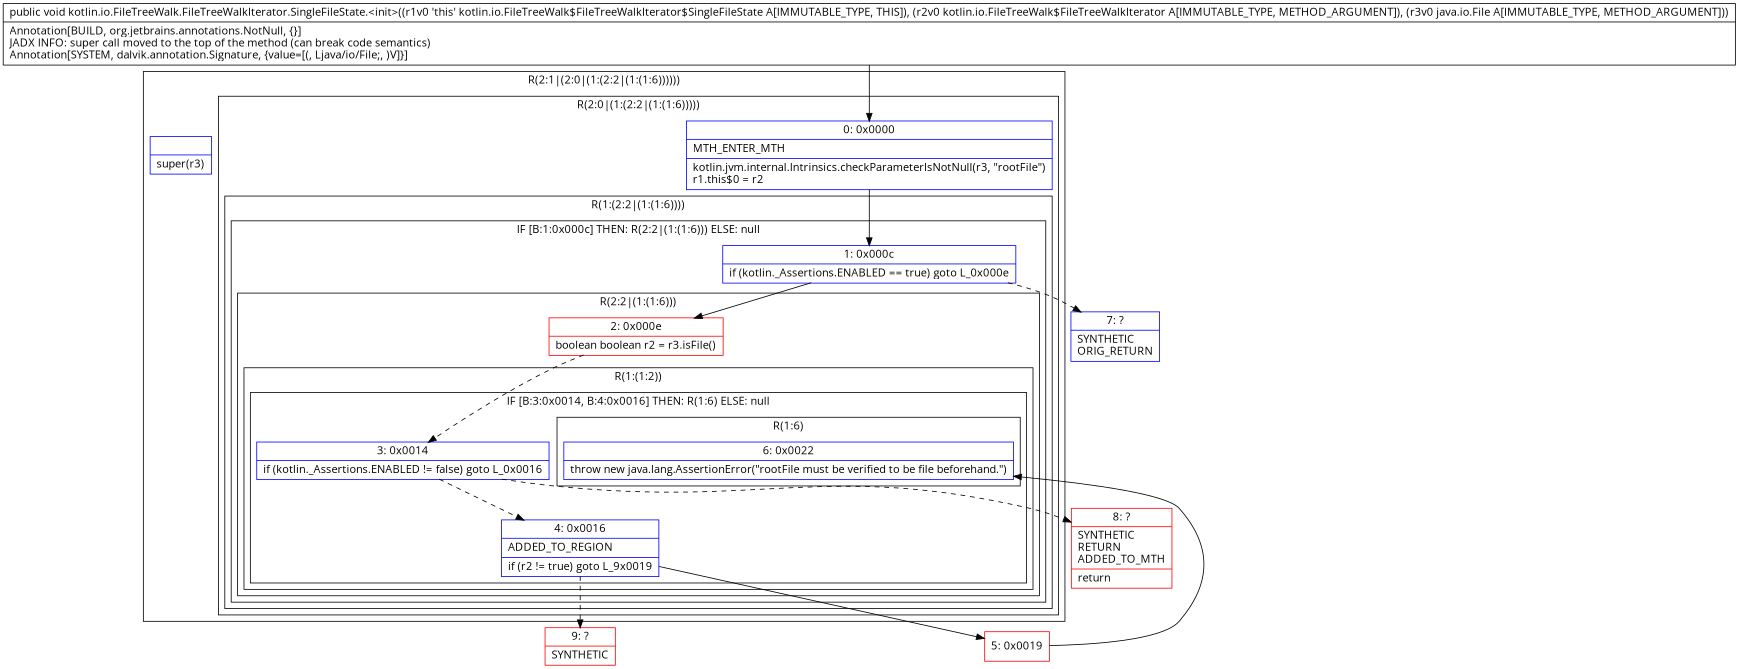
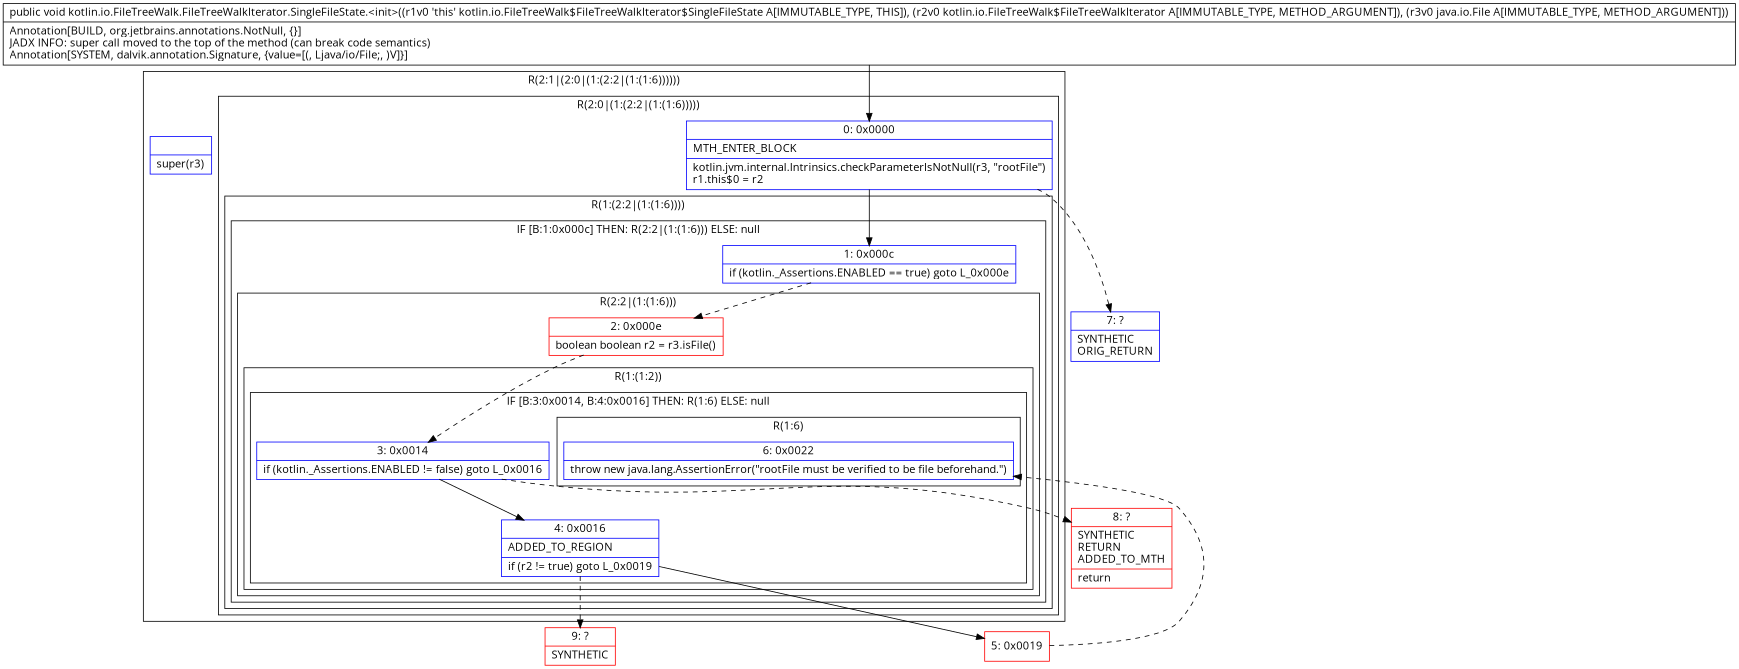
node "0: 0x0000": text "MTH_ENTER_MTH" -> "MTH_ENTER_BLOCK"
edge "1: 0x000c" -> "7: ?": now "0: 0x0000" -> "7: ?"
edge "1: 0x000c" -> "2: 0x000e": style solid -> dashed
edge "3: 0x0014" -> "4: 0x0016": style dashed -> solid
edge "5: 0x0019" -> "6: 0x0022": style solid -> dashed
node "4: 0x0016": text "if (r2 != true) goto L_9x0019" -> "if (r2 != true) goto L_0x0019"
